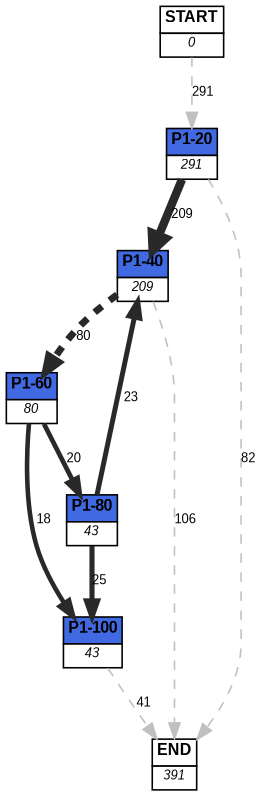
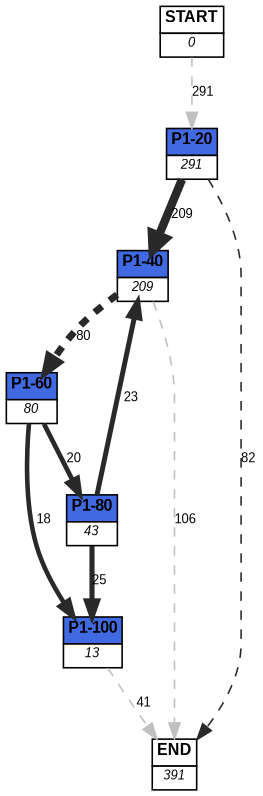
edge "P1-20" -> "END": color grey -> grey16
node "P1-100": text "43" -> "13"
